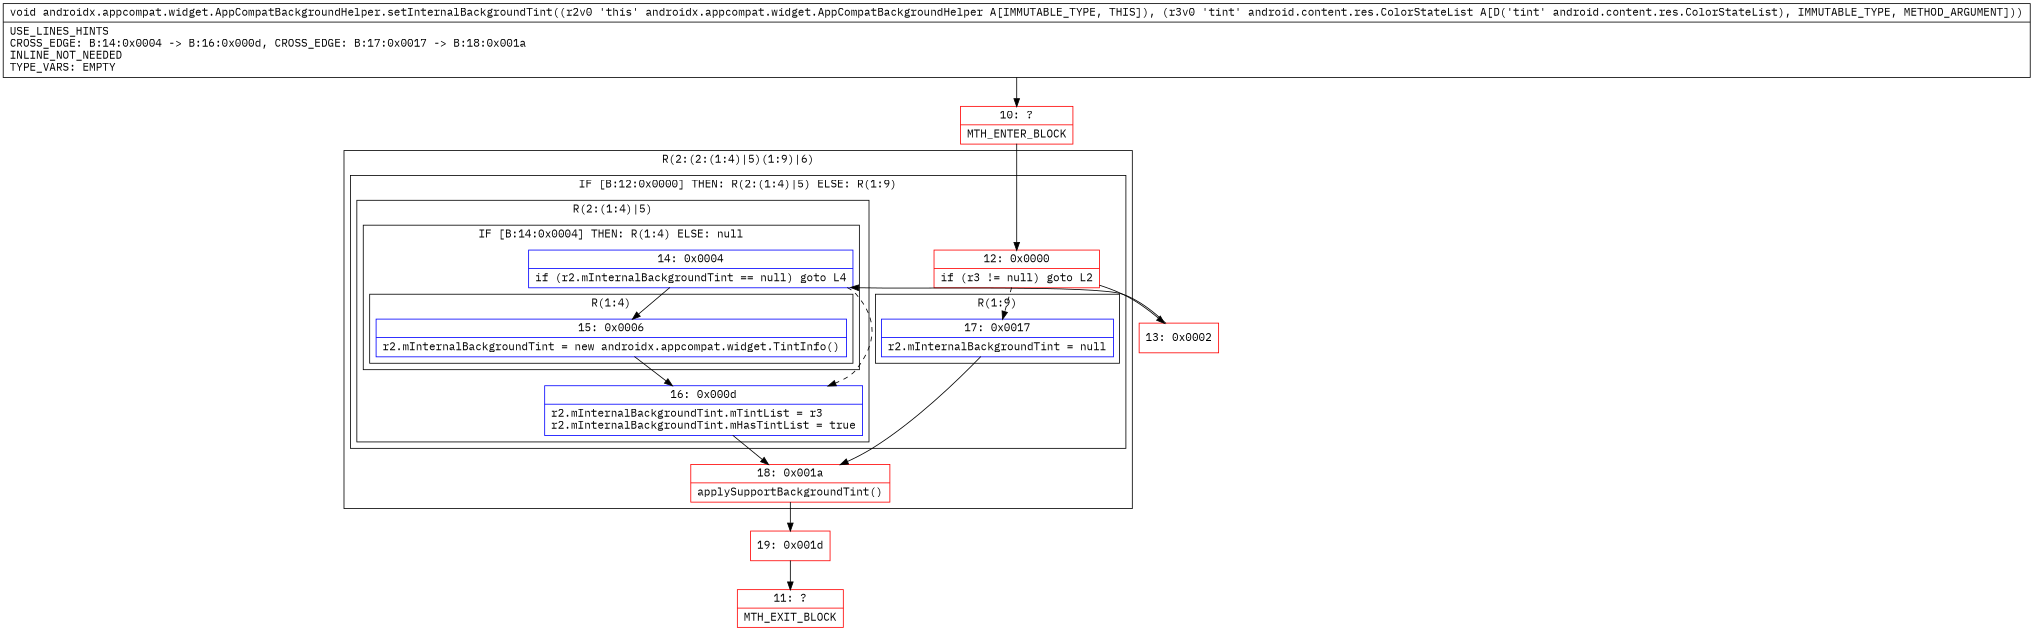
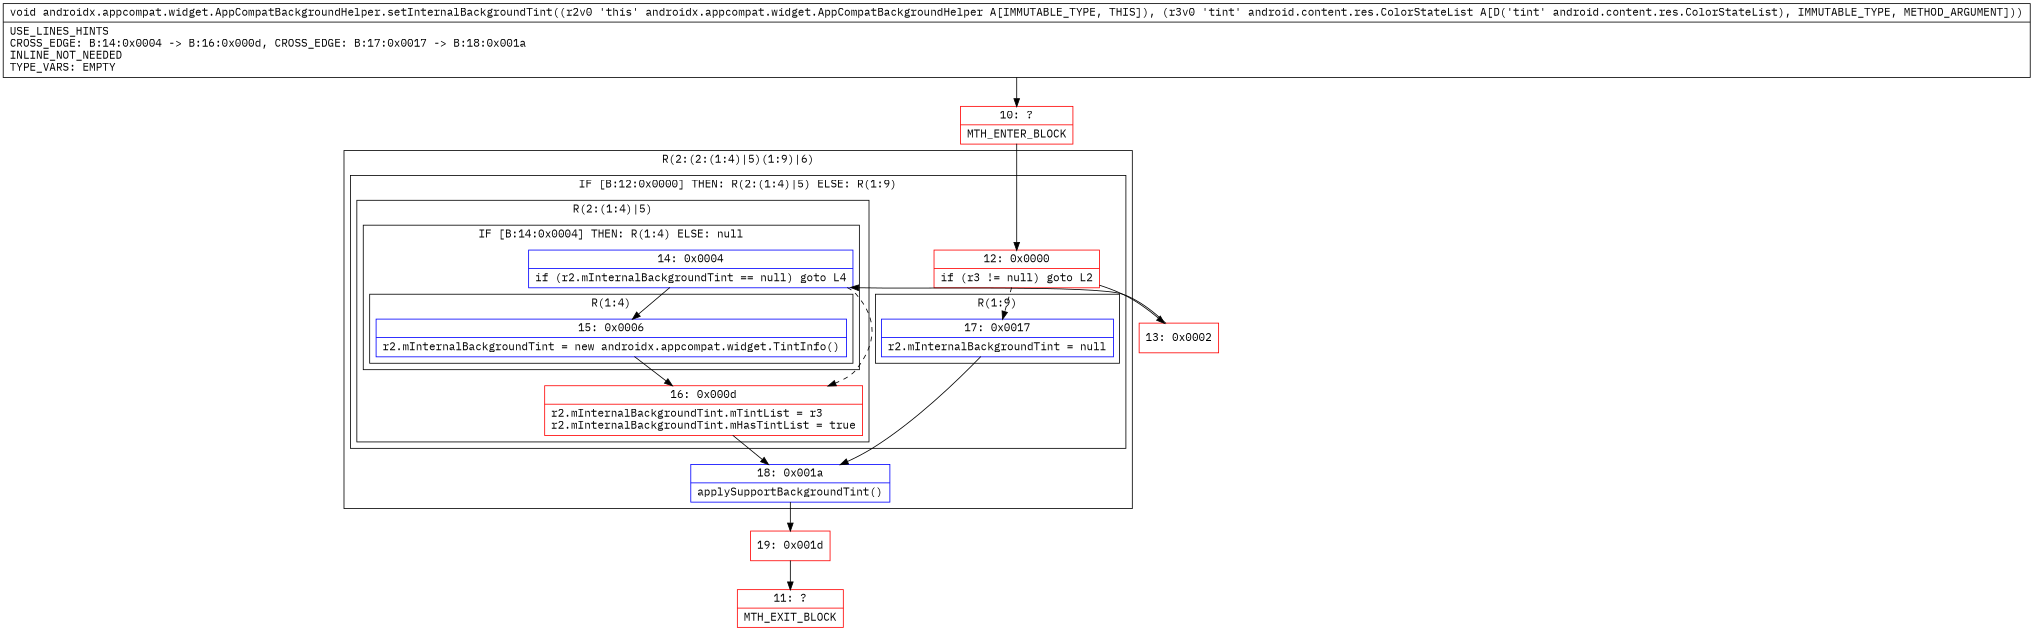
node "16: 0x000d": color blue -> red
node "18: 0x001a": color red -> blue
